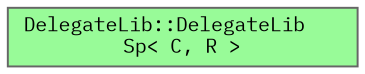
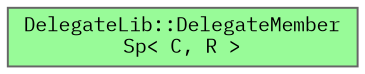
node "DelegateLib::DelegateLib Sp< C, R >": label "DelegateLib::DelegateLib Sp< C, R >" -> "DelegateLib::DelegateMember Sp< C, R >"
